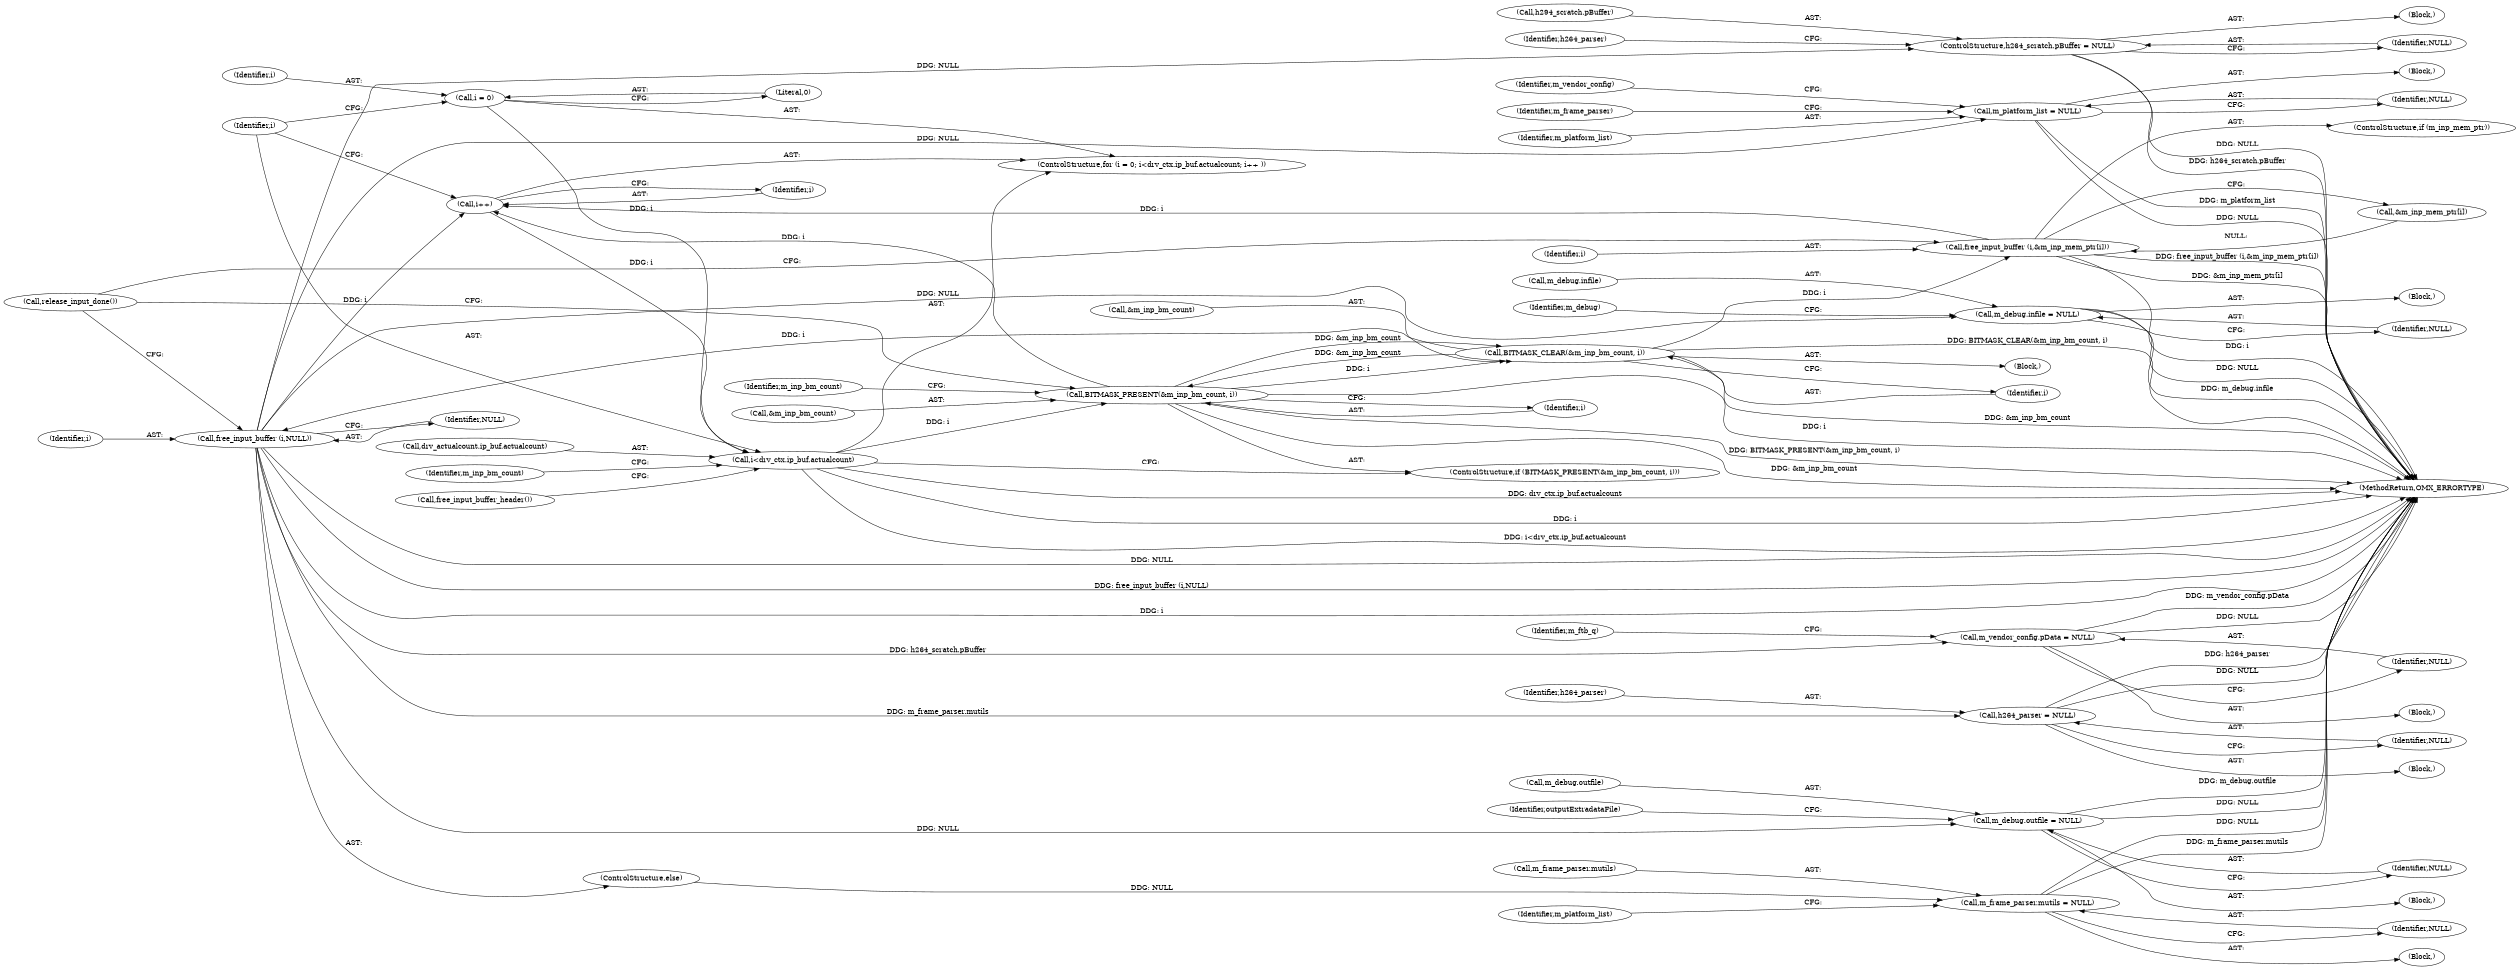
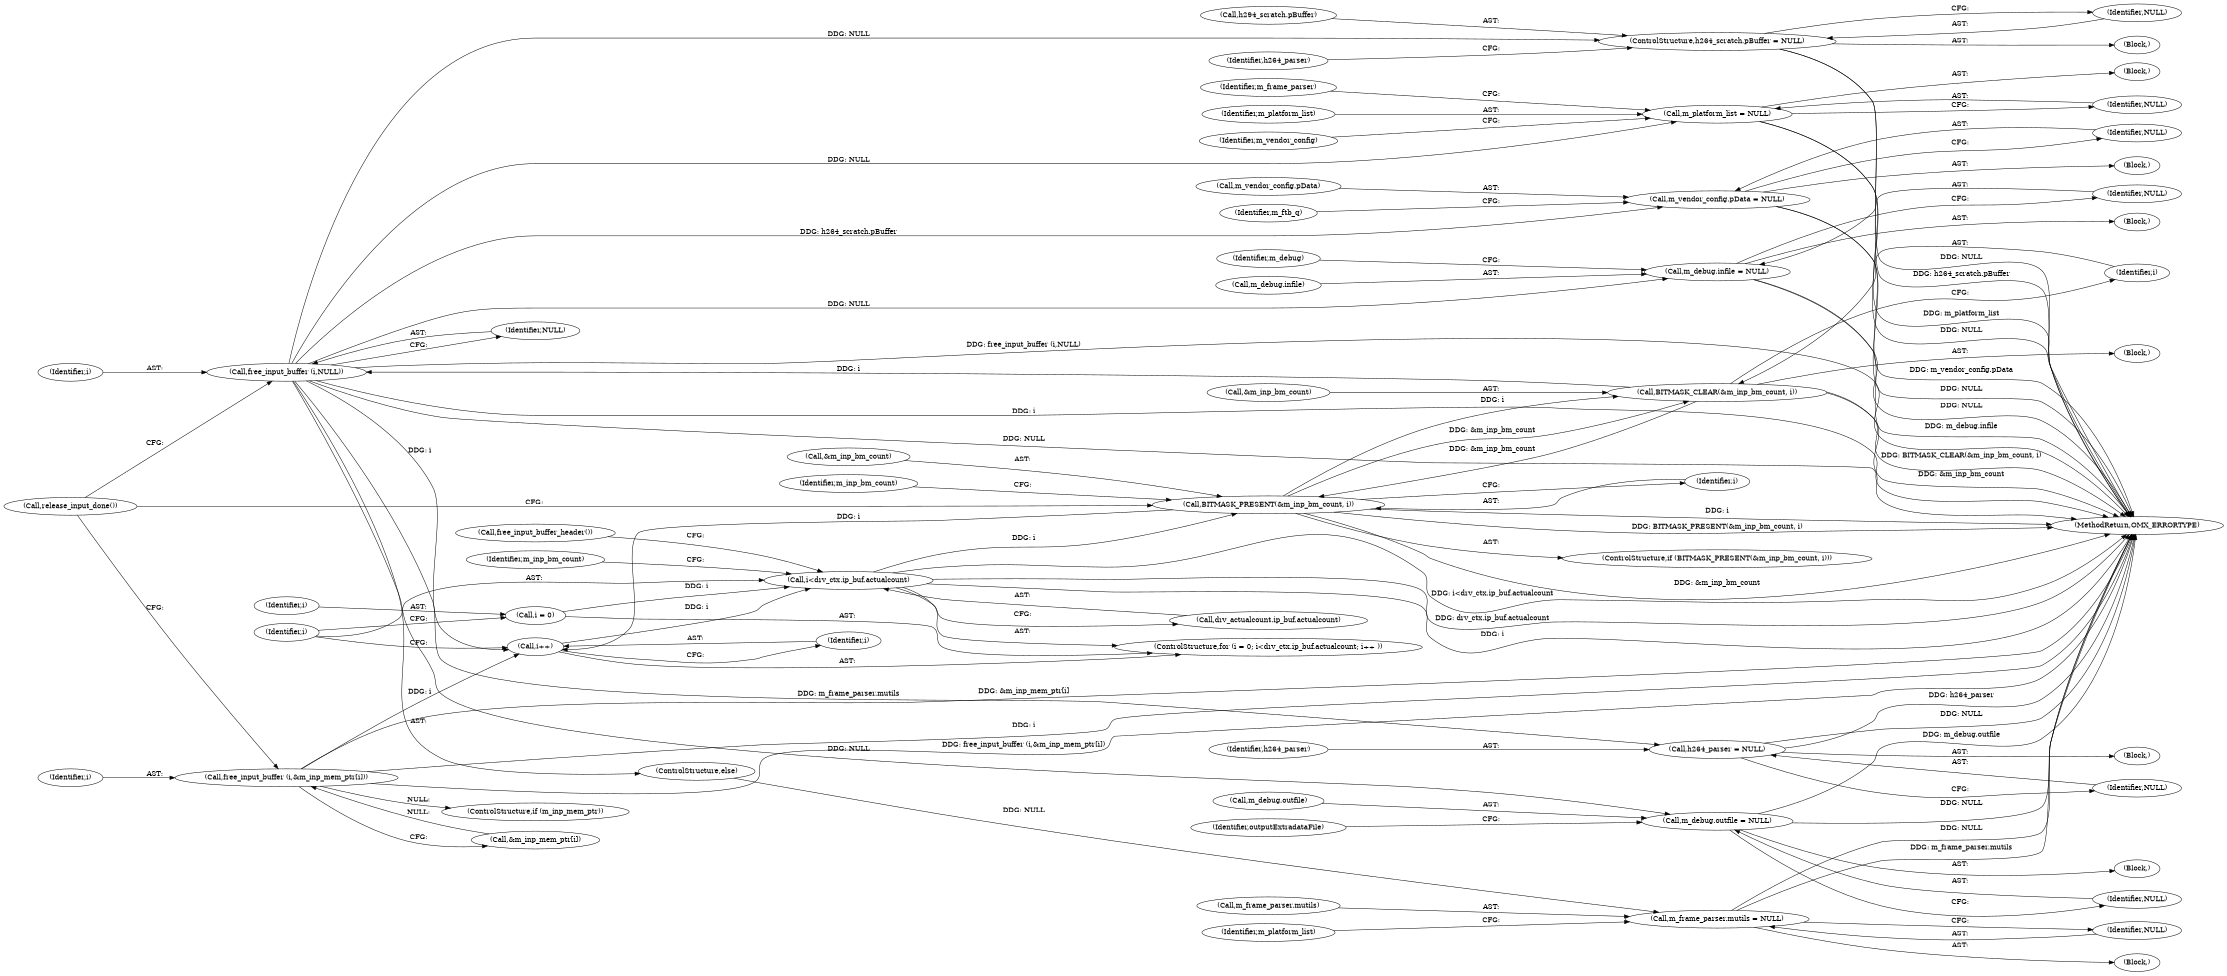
node "(Literal,0)": removed
edge "(Call,free_input_buffer (i,&m_inp_mem_ptr[i]))" -> "(ControlStructure,if (m_inp_mem_ptr))": label "AST: " -> "NULL: "
node "(Call,m_vendor_config.pData)": added
edge "(Call,BITMASK_CLEAR(&m_inp_bm_count, i))" -> "(Call,free_input_buffer (i,&m_inp_mem_ptr[i]))": removed, label "DDG: i"
edge "(Call,i<drv_ctx.ip_buf.actualcount)" -> "(ControlStructure,if (BITMASK_PRESENT(&m_inp_bm_count, i)))": now "(Call,i<drv_ctx.ip_buf.actualcount)" -> "(Call,drv_actualcount.ip_buf.actualcount)"
